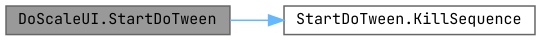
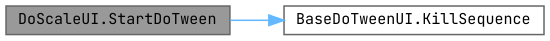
node "StartDoTween.KillSequence": label "StartDoTween.KillSequence" -> "BaseDoTweenUI.KillSequence"
